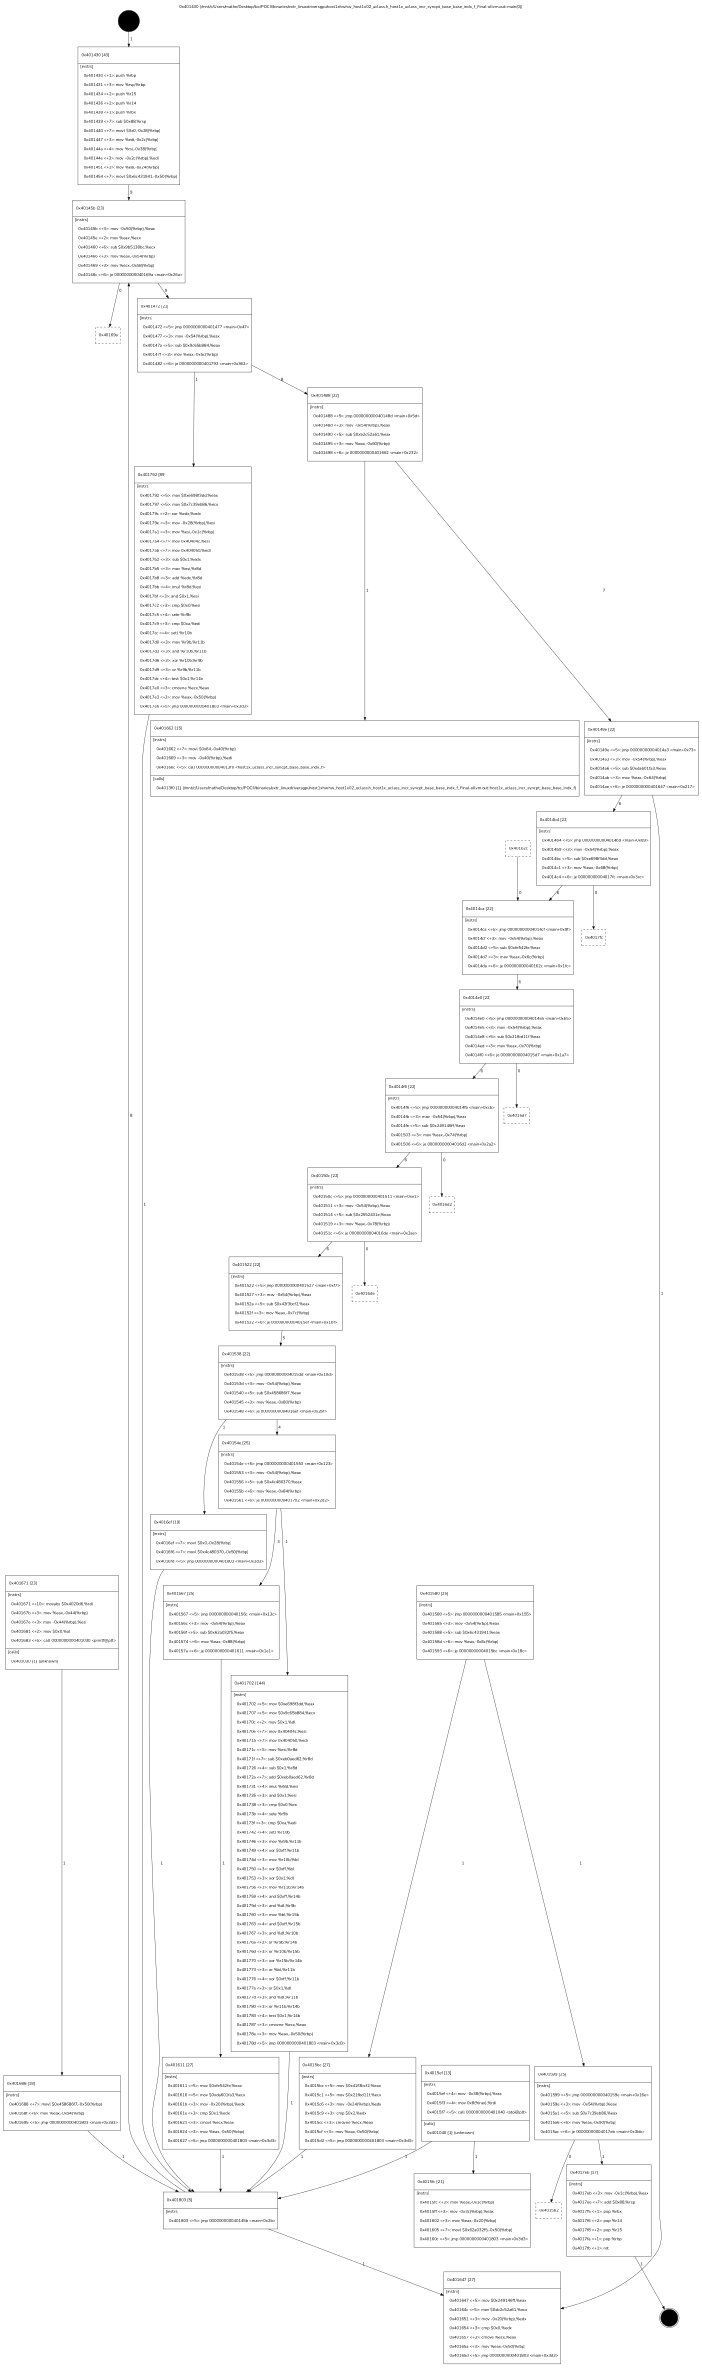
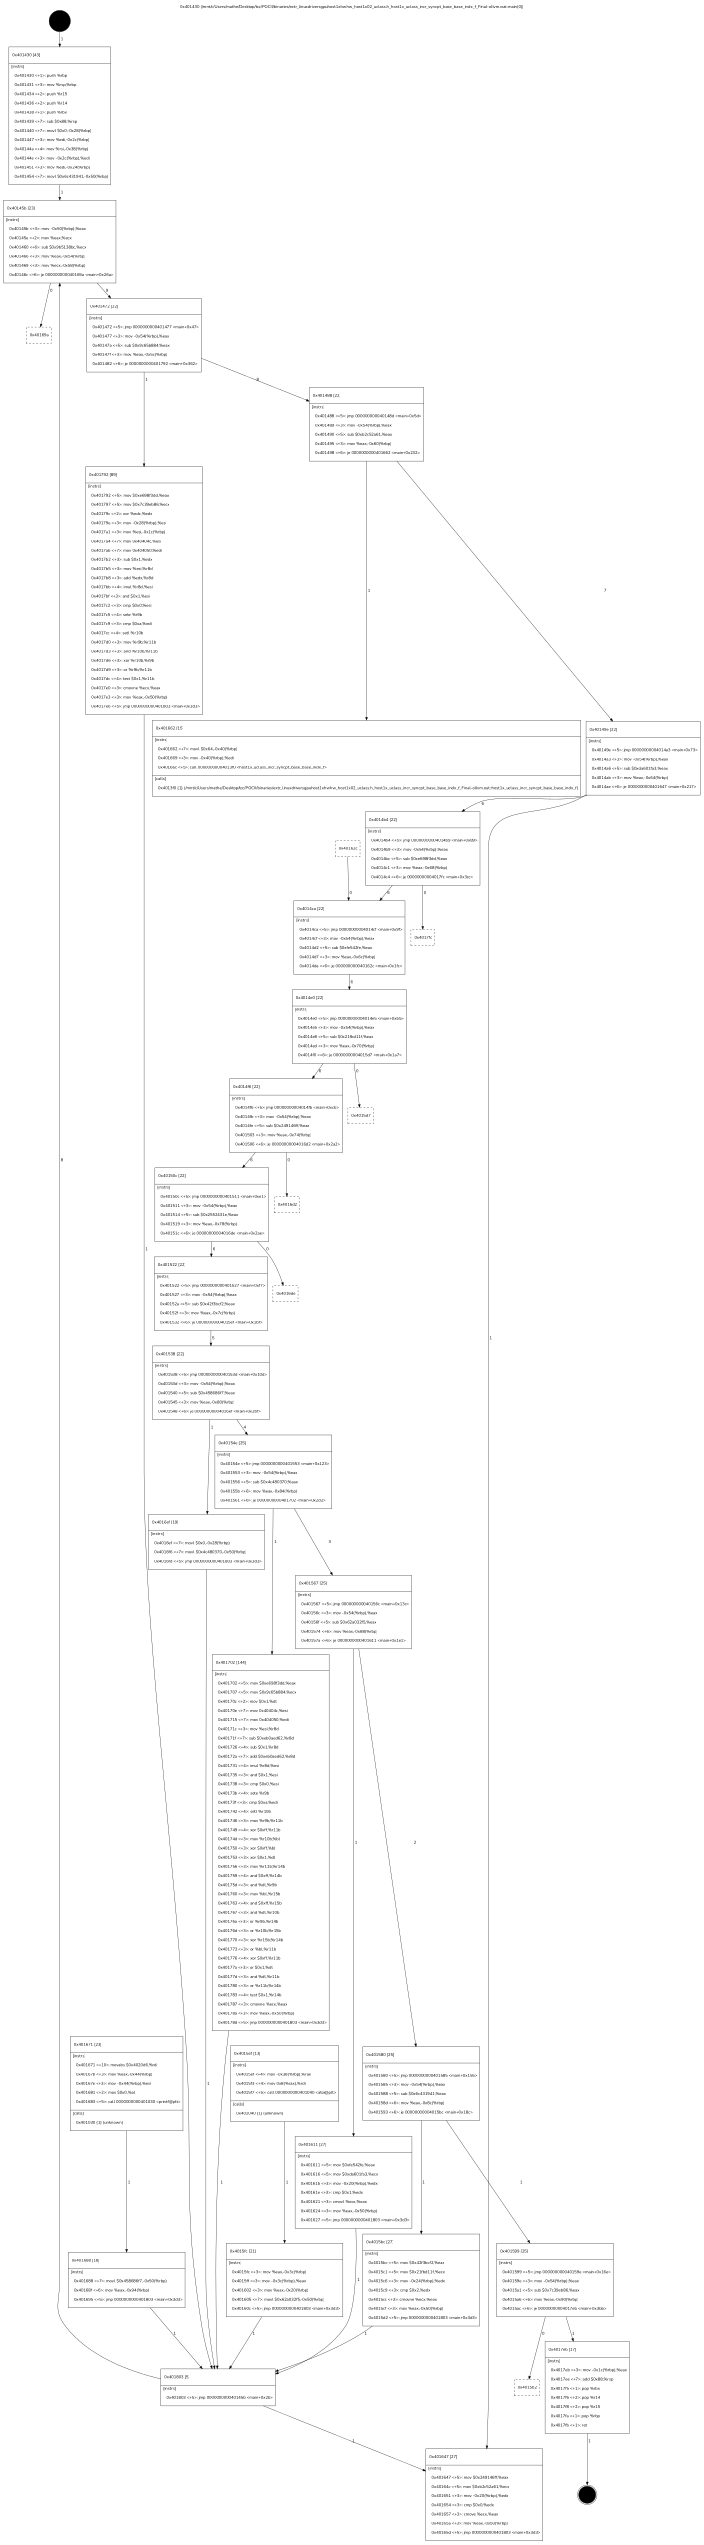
edge "0x401430 [43]" -> "0x40145b [23]": label " 9" -> " 1"
edge "0x401567 [25]" -> "0x401580 [25]": added, label "2"
edge "0x4015ef [13]" -> "0x401803 [5]": now "0x4015fc [21]" -> "0x401803 [5]"
